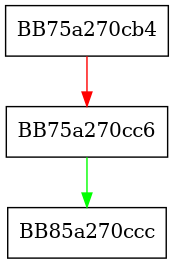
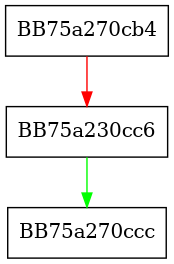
node "BB75a270cc6": label "BB75a270cc6" -> "BB75a230cc6"
node "BB85a270ccc": label "BB85a270ccc" -> "BB75a270ccc"
